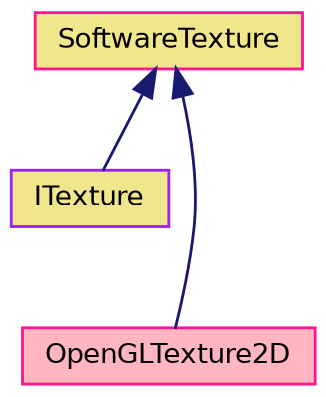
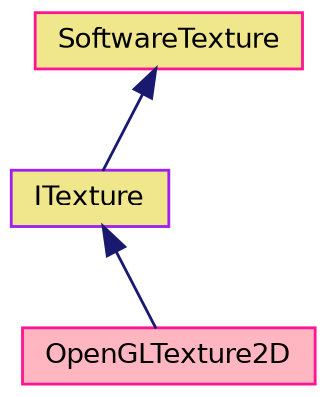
edge "OpenGLTexture2D" -> "SoftwareTexture": now "OpenGLTexture2D" -> "ITexture"
